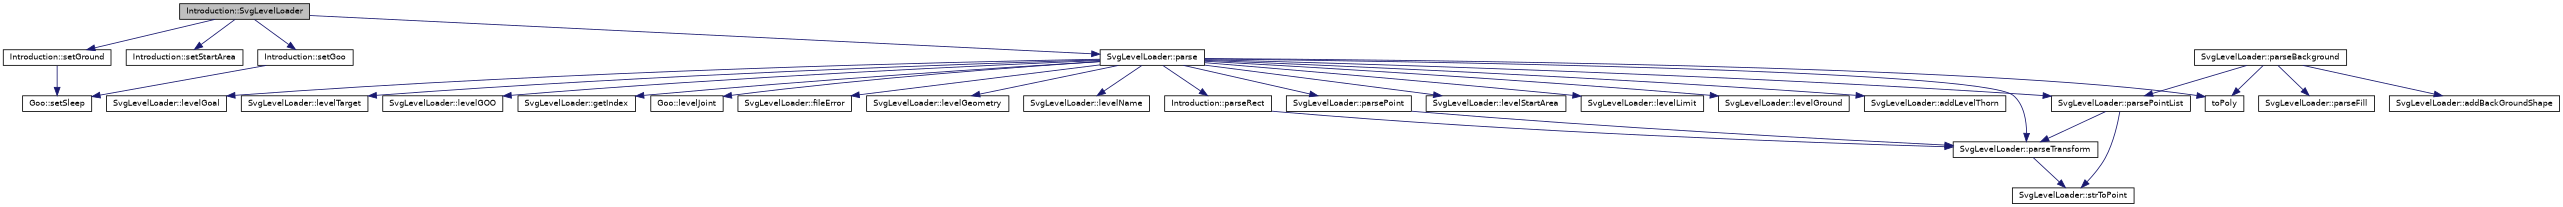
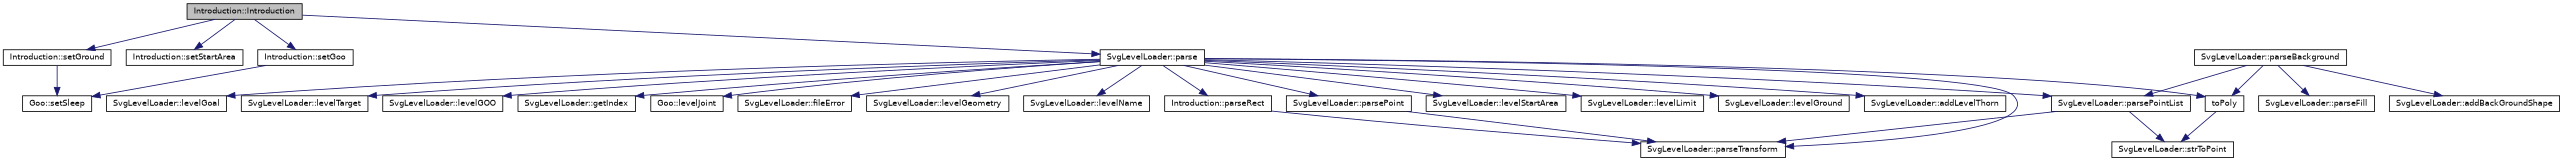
node "Introduction::SvgLevelLoader": label "Introduction::SvgLevelLoader" -> "Introduction::Introduction"
edge "SvgLevelLoader::parseTransform" -> "SvgLevelLoader::strToPoint": now "toPoly" -> "SvgLevelLoader::strToPoint"
